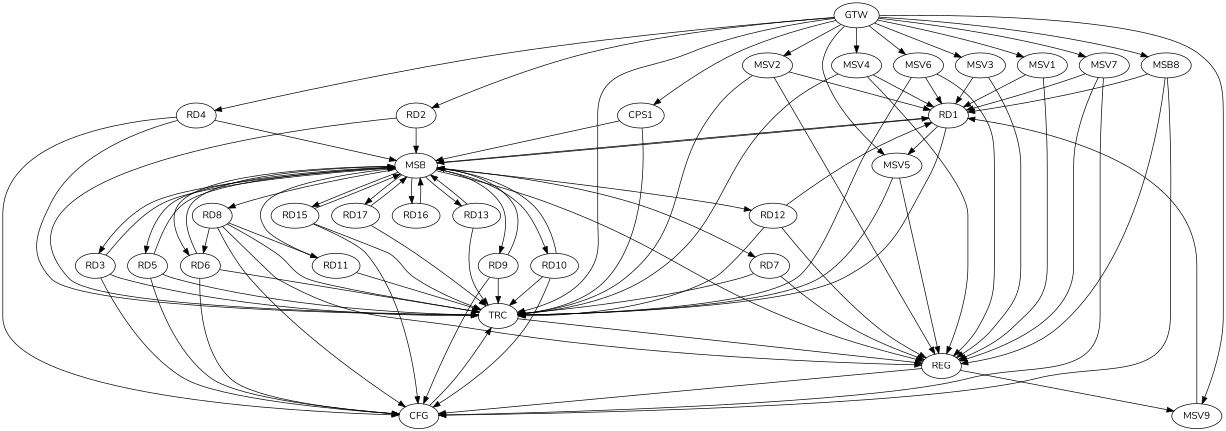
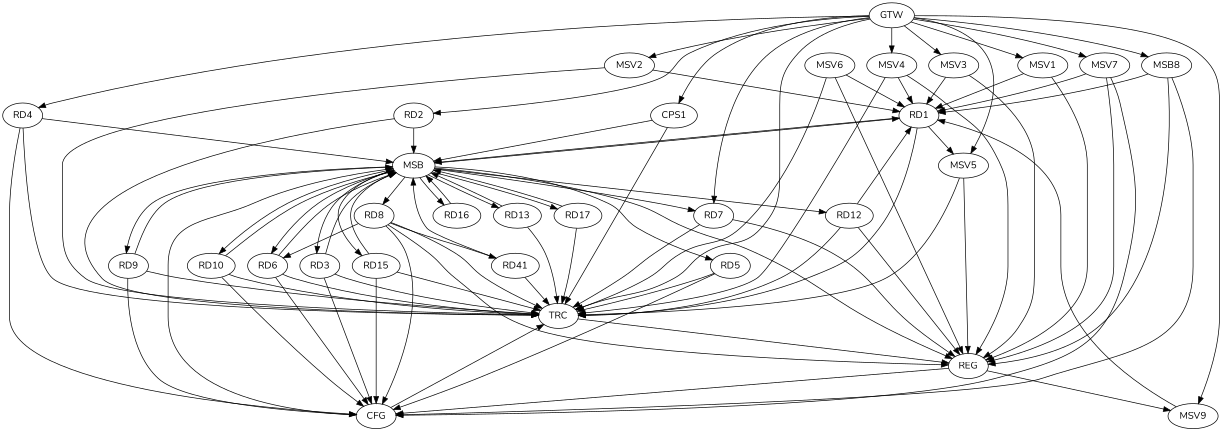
edge "GTW" -> "MSV6": now "GTW" -> "RD7"
edge "RD5" -> "MSB": now "CFG" -> "MSB"
edge "MSV2" -> "REG": removed
node "RD11": label "RD11" -> "RD41"
